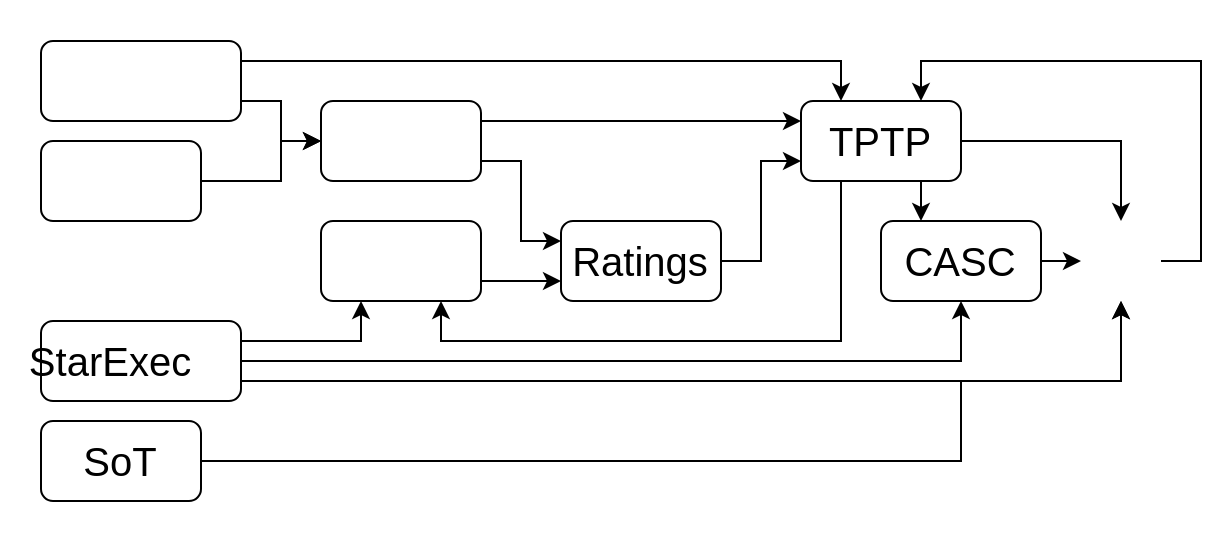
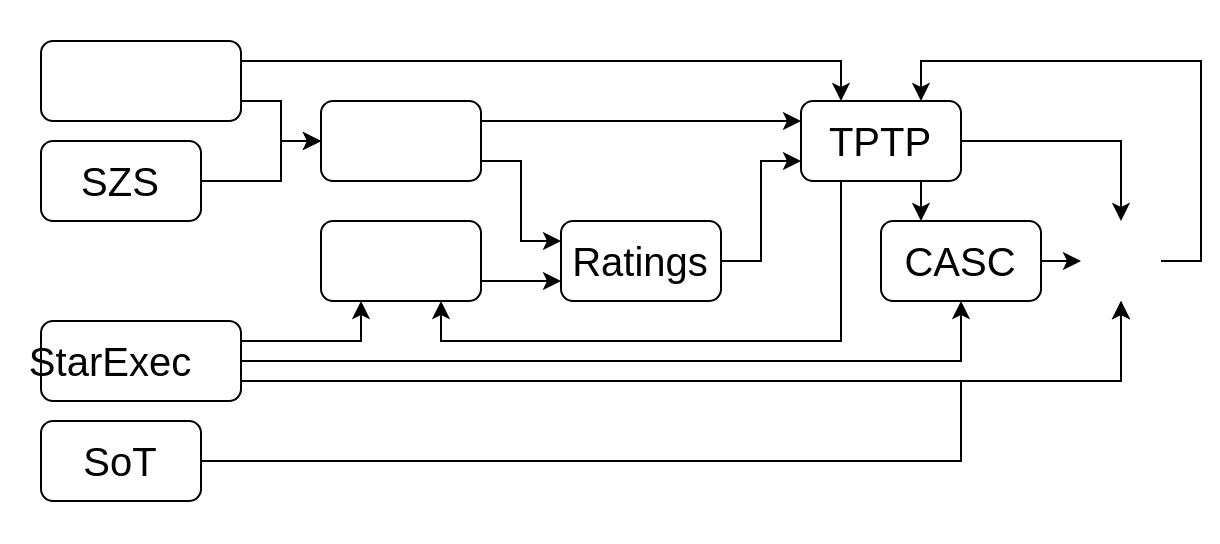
node "SZS": added
